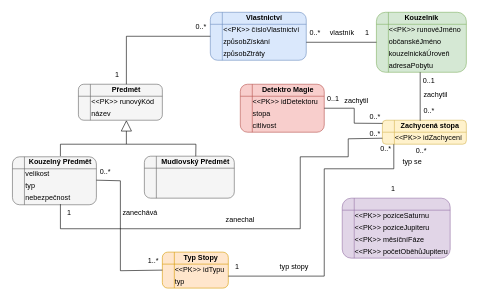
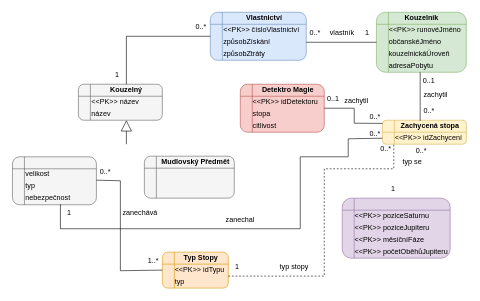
node "Předmět": label "Předmět" -> "Kouzelný"
node "<<PK>> runovýKód": label "<<PK>> runovýKód" -> "<<PK>> název"
edge "Kouzelný Předmět" -- "Mudlovský Předmět": removed
node "Kouzelný Předmět": removed
edge "<<PK>> idZachycení" -- "<<PK>> idTypu": style solid -> dashed
